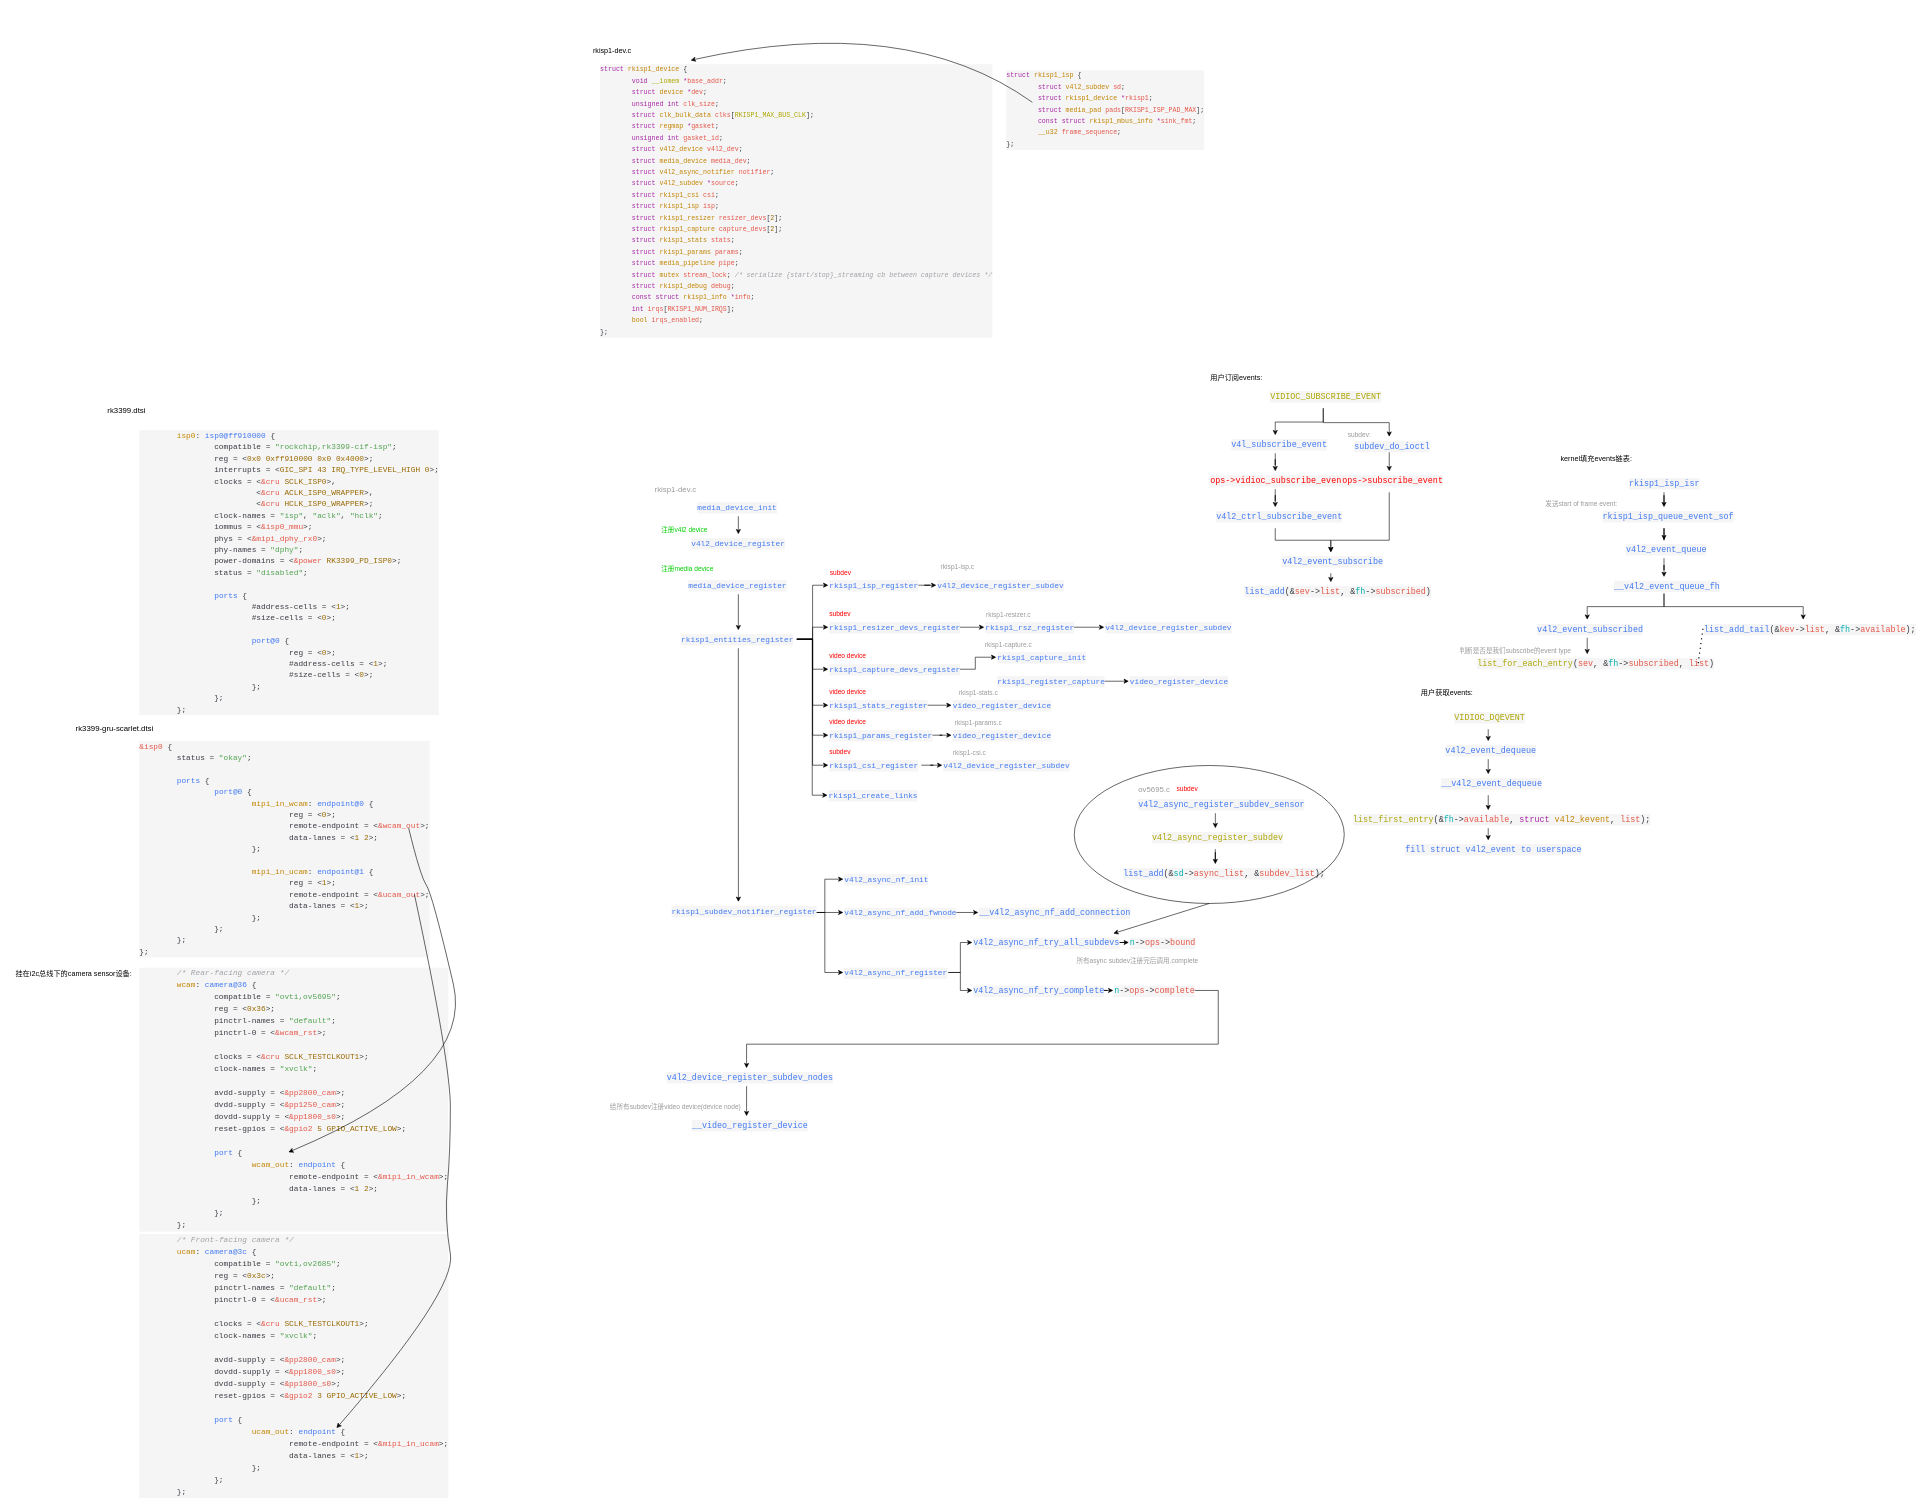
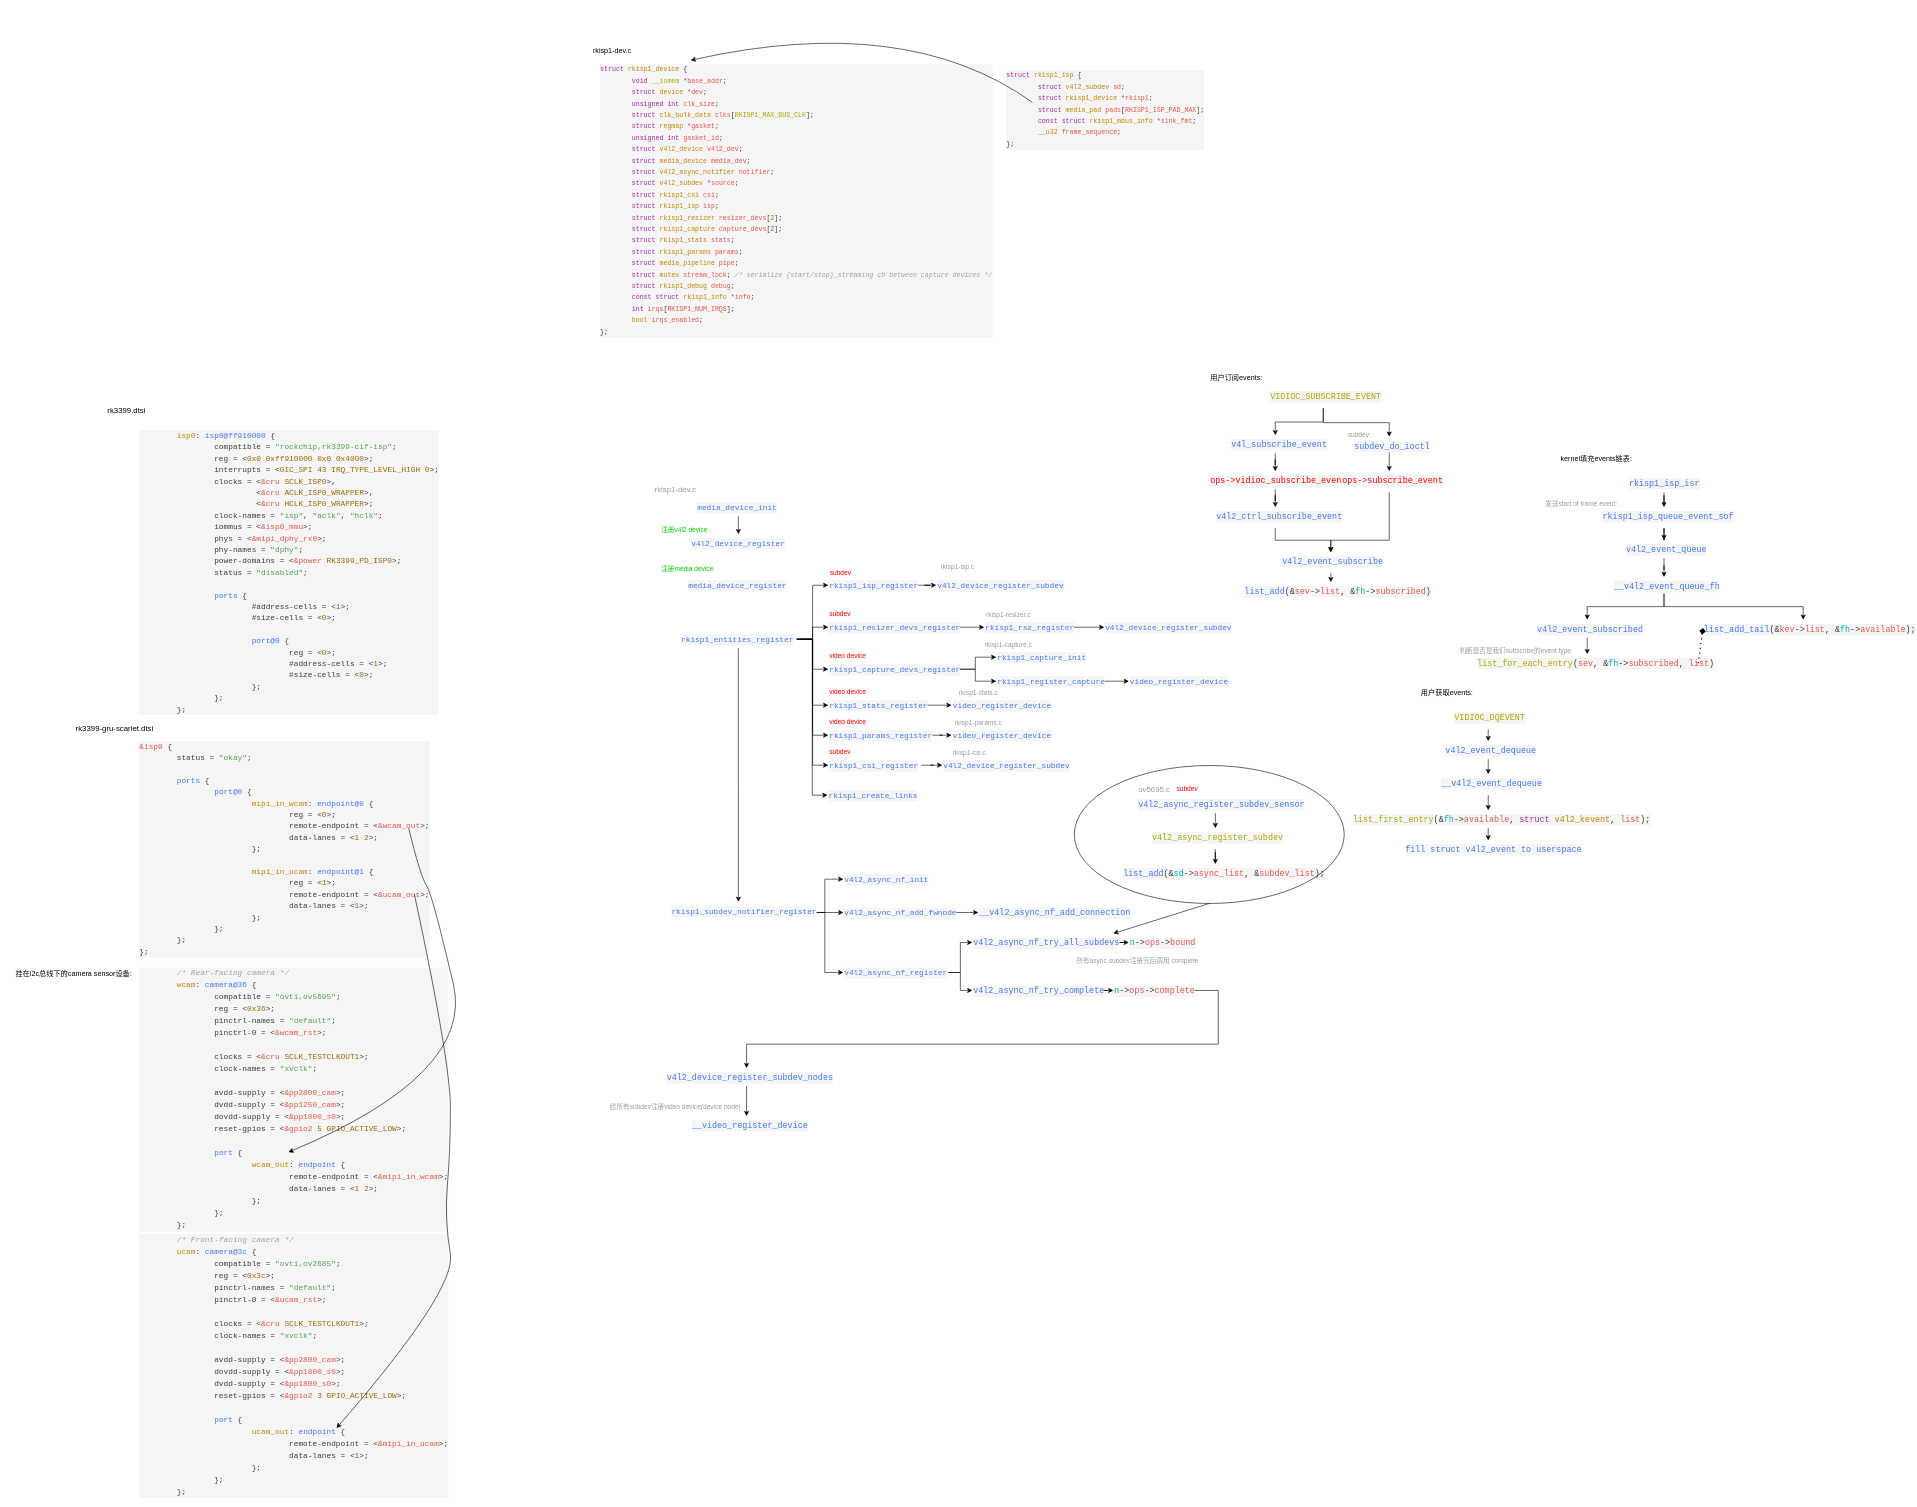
edge "media_device_register" -> "rkisp1_entities_register": removed
edge "list_add_tail(&kev->list, &fh->available);" -- "list_for_each_entry(sev, &fh->subscribed, list)": arrowhead none -> diamond
edge "rkisp1_capture_devs_register" -> "rkisp1_register_capture": added
